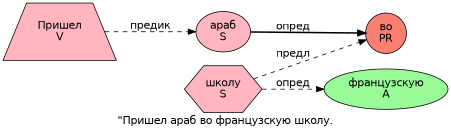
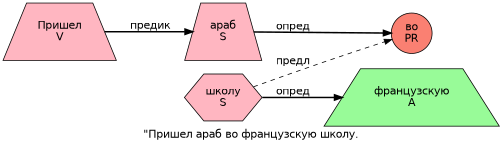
edge "Пришел V" -> "араб S": style dashed -> bold
node "араб S": shape ellipse -> trapezium
edge "школу S" -> "французскую A": style dashed -> bold
node "французскую A": shape ellipse -> trapezium
